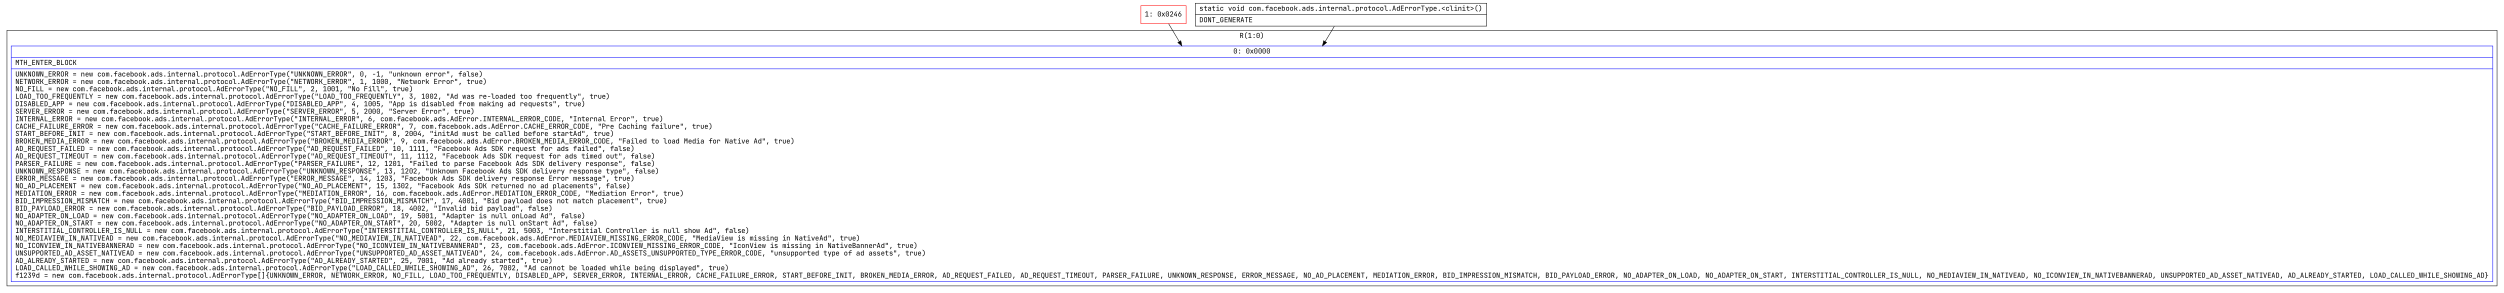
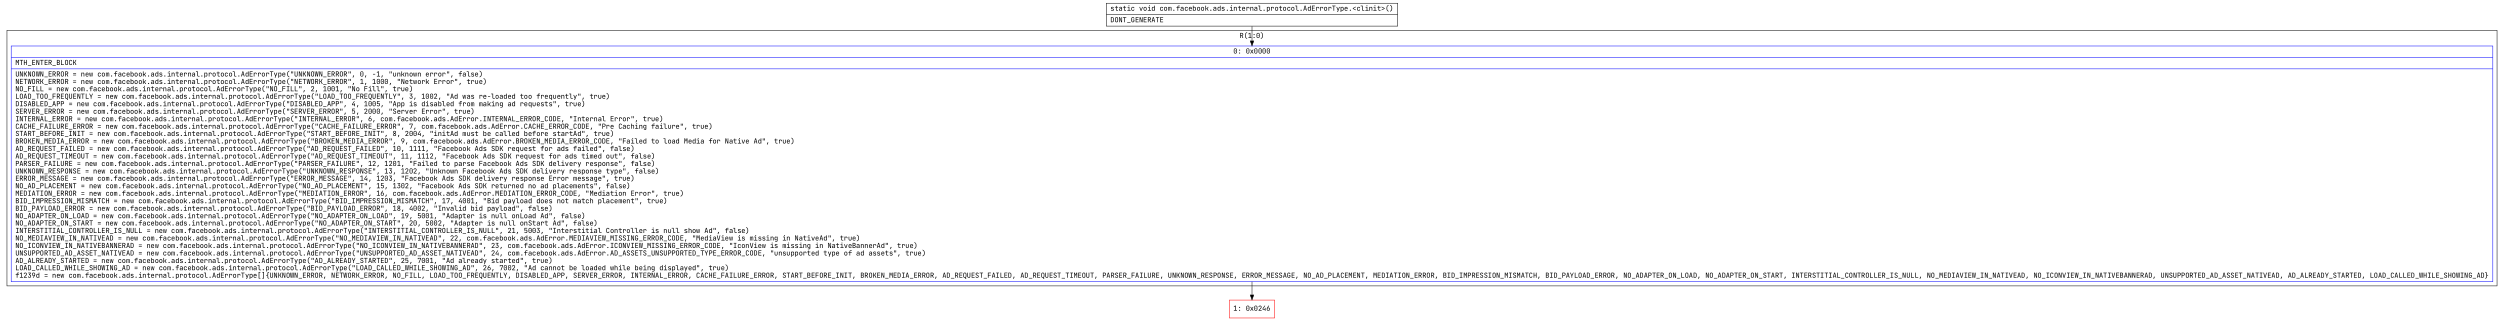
edge "1: 0x0246" -> "0: 0x0000": reversed
